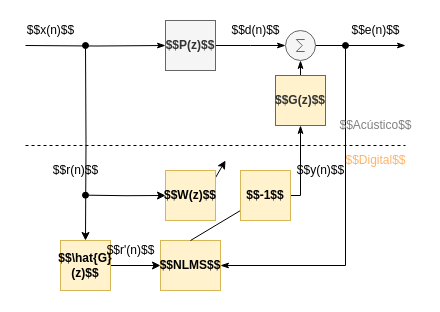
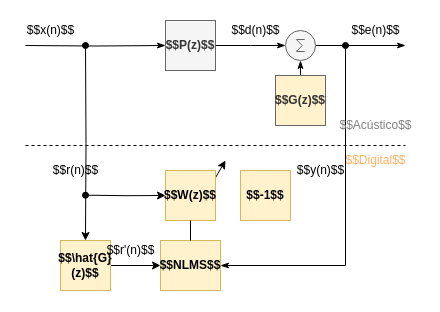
edge "$$-1$$" -> "$$G(z)$$": removed
edge "$$-1$$" -- "$$NLMS$$": now "$$W(z)$$" -- "$$NLMS$$"
